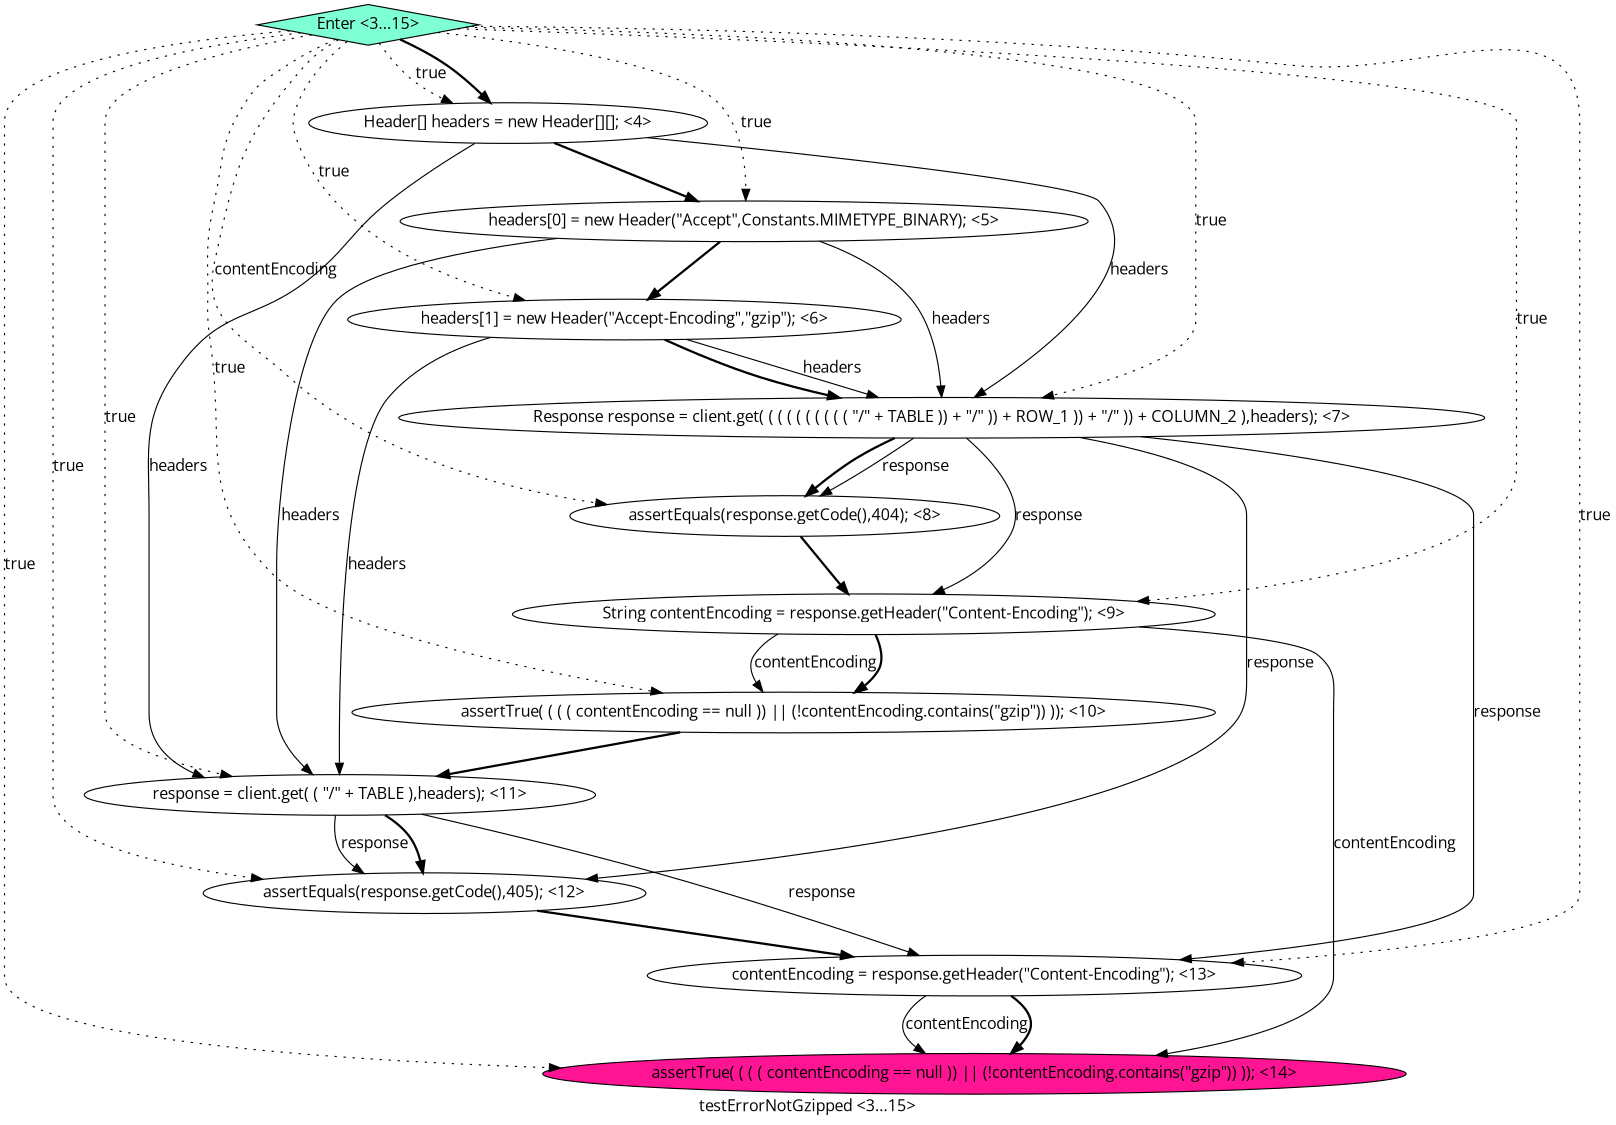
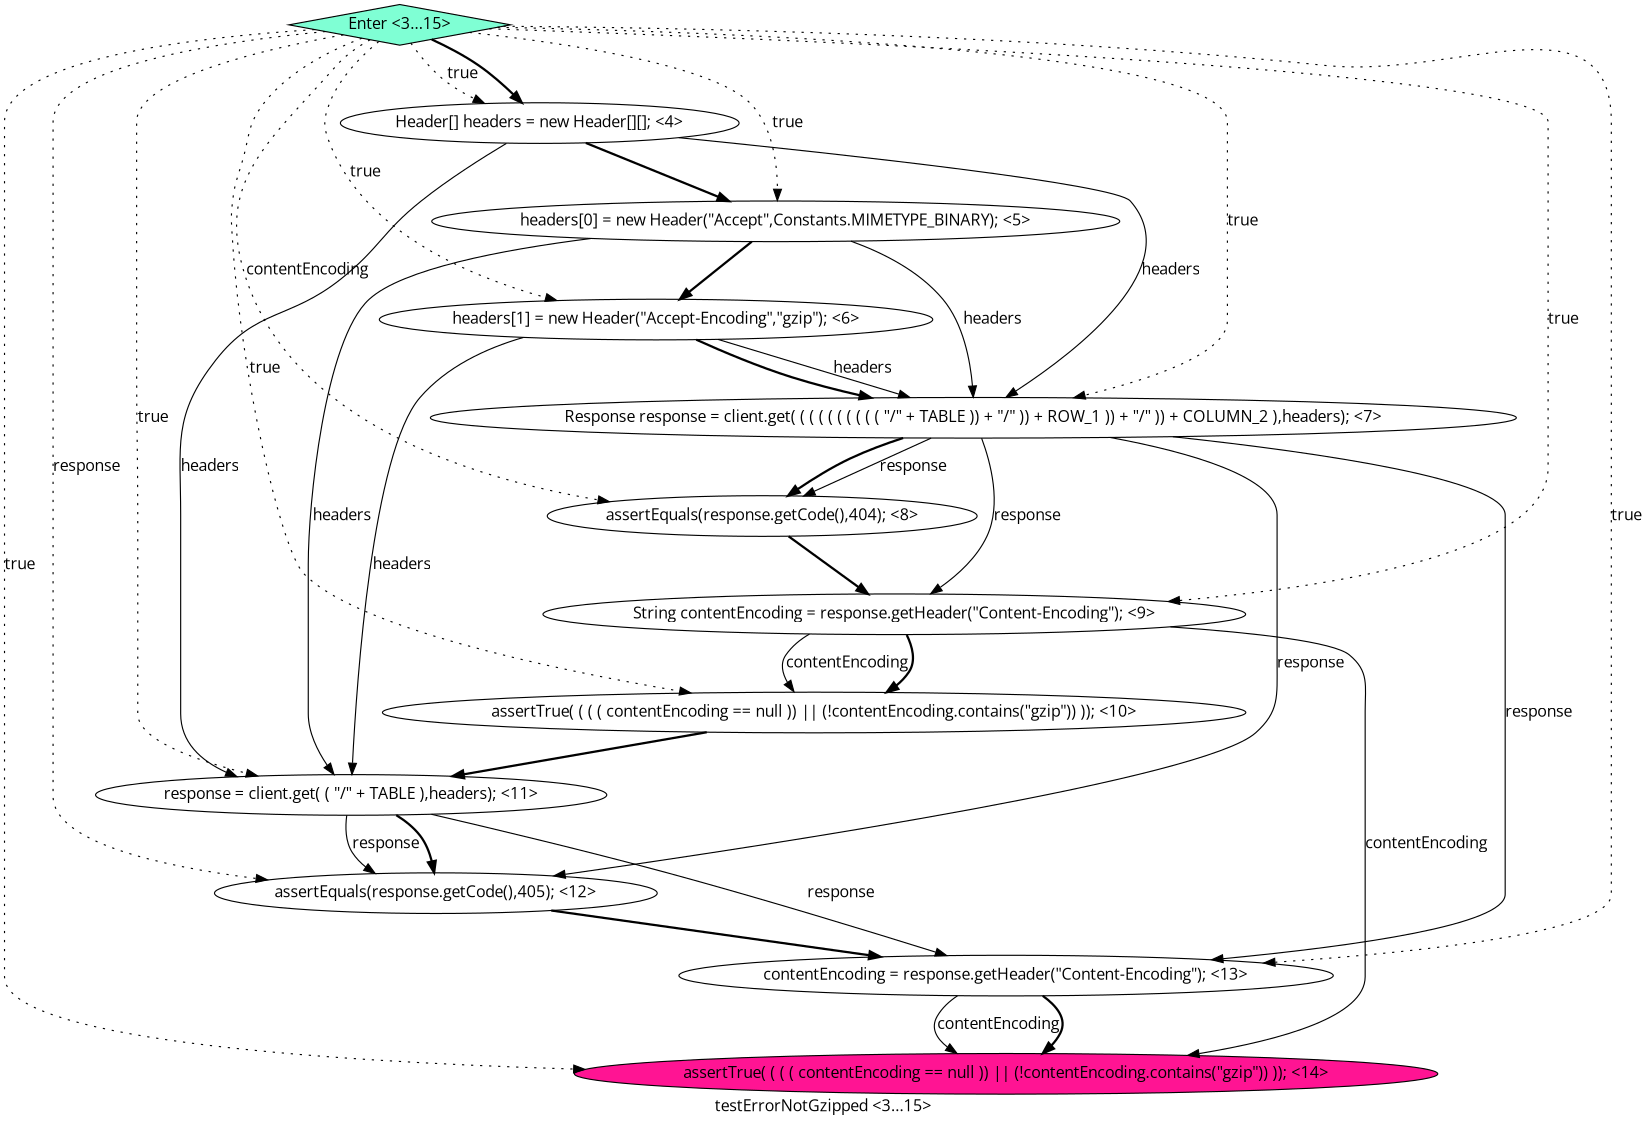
edge "Enter <3...15>" -> "assertEquals(response.getCode(),405); <12>": label "true" -> "response"
